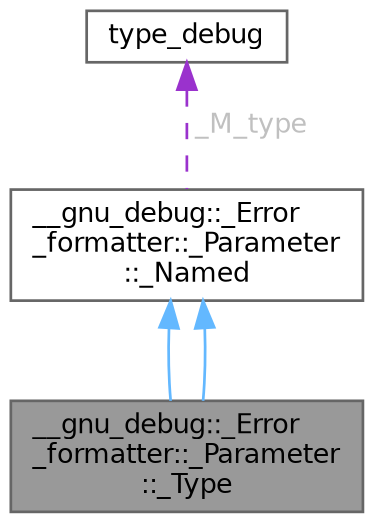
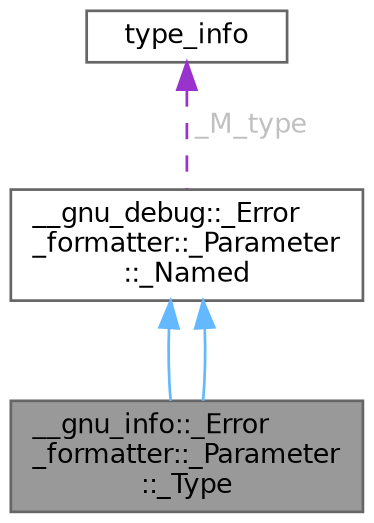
node "type_debug": label "type_debug" -> "type_info"
node "__gnu_debug::_Error _formatter::_Parameter ::_Type": label "__gnu_debug::_Error _formatter::_Parameter ::_Type" -> "__gnu_info::_Error _formatter::_Parameter ::_Type"
